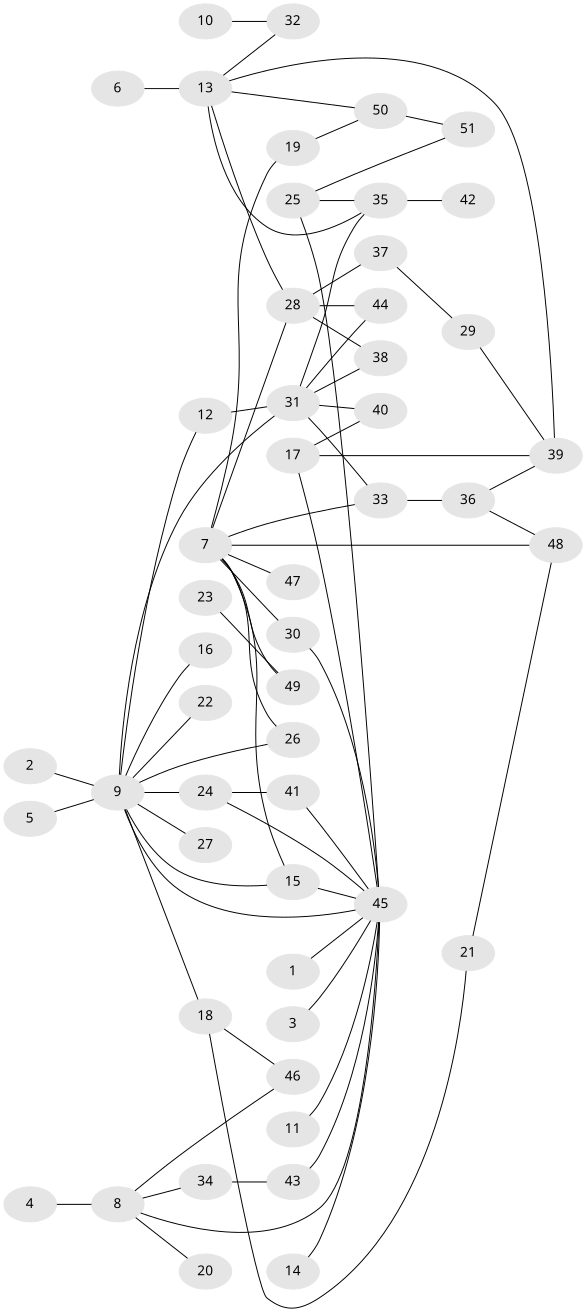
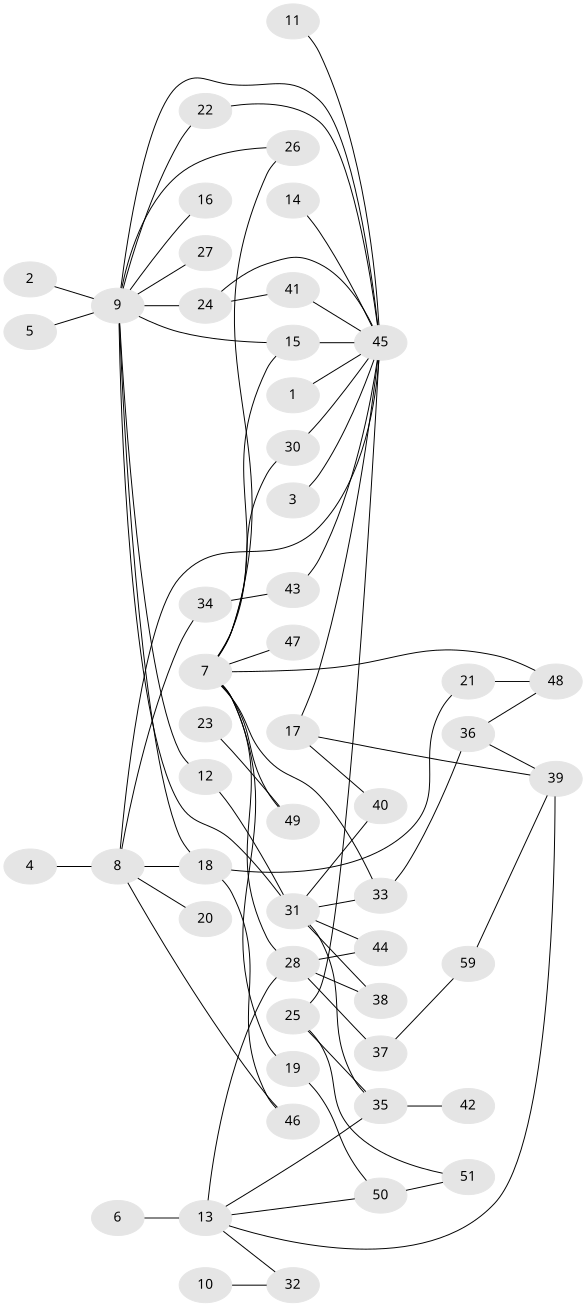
edge "22" -- "45": added
node "29": label "29" -> "59"
edge "8" -- "18": added
